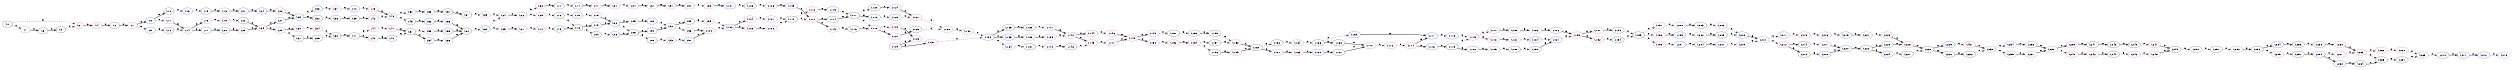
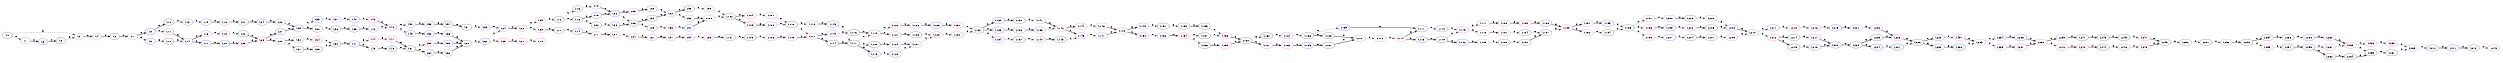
node "S73": removed
edge "S129" -> "S126": reversed
